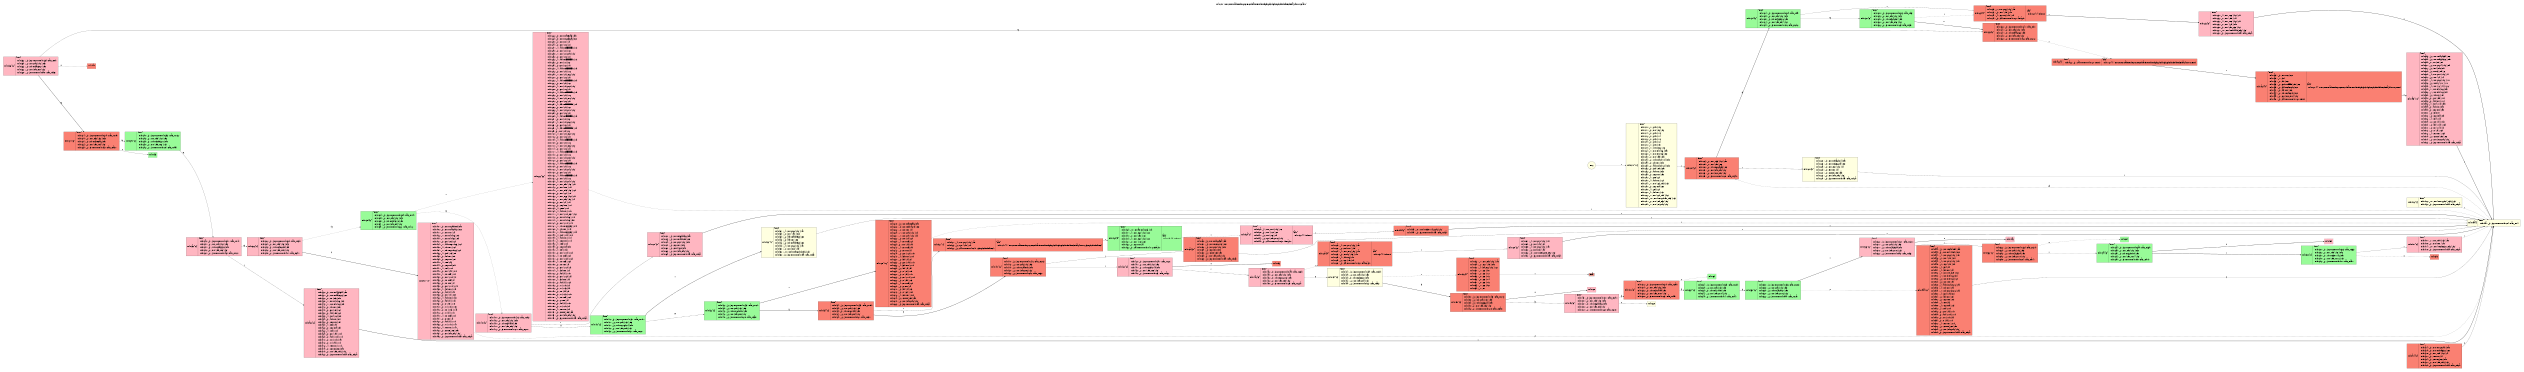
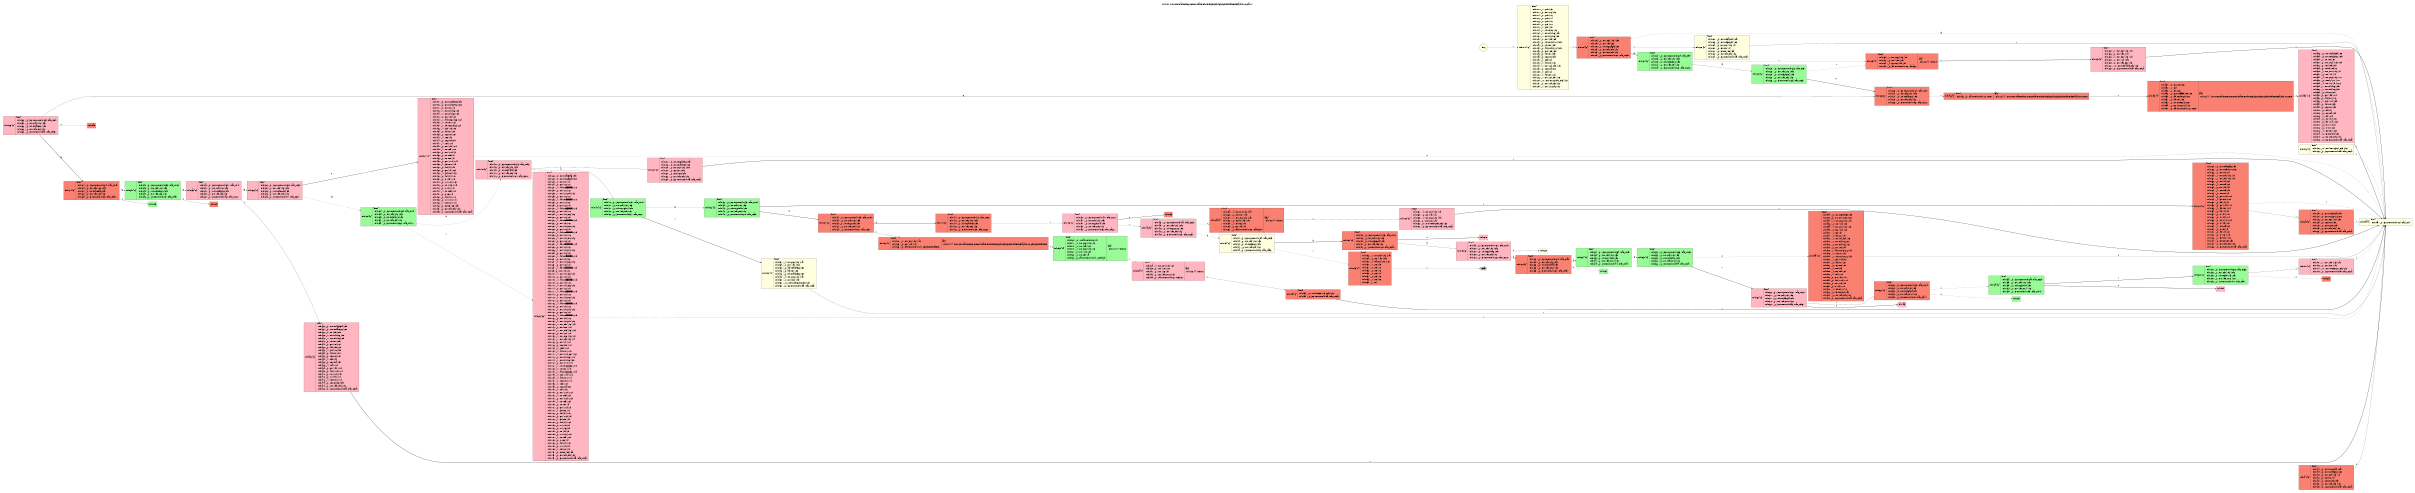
node "0x401c0f": added
edge "0x401470 [28]" -> "0x4018ac [30]": now "0x40161e [106]" -> "0x4018ac [30]"
